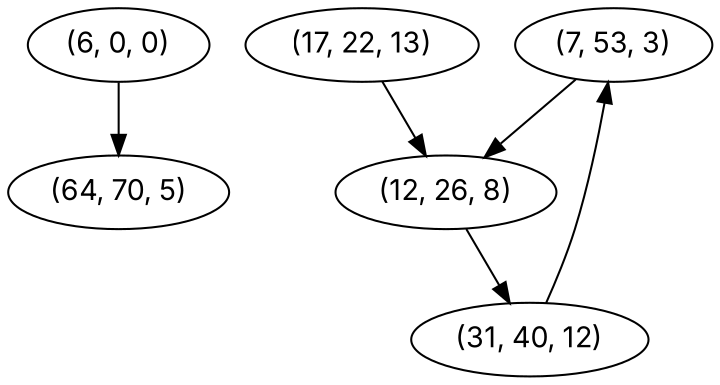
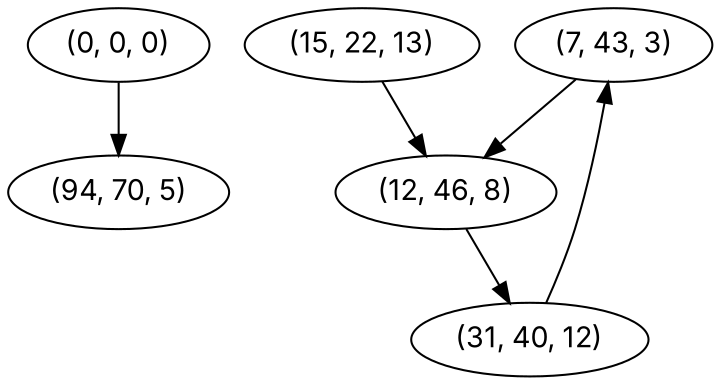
node "(6, 0, 0)": label "(6, 0, 0)" -> "(0, 0, 0)"
node "(17, 22, 13)": label "(17, 22, 13)" -> "(15, 22, 13)"
node "(7, 53, 3)": label "(7, 53, 3)" -> "(7, 43, 3)"
node "(64, 70, 5)": label "(64, 70, 5)" -> "(94, 70, 5)"
node "(12, 26, 8)": label "(12, 26, 8)" -> "(12, 46, 8)"
